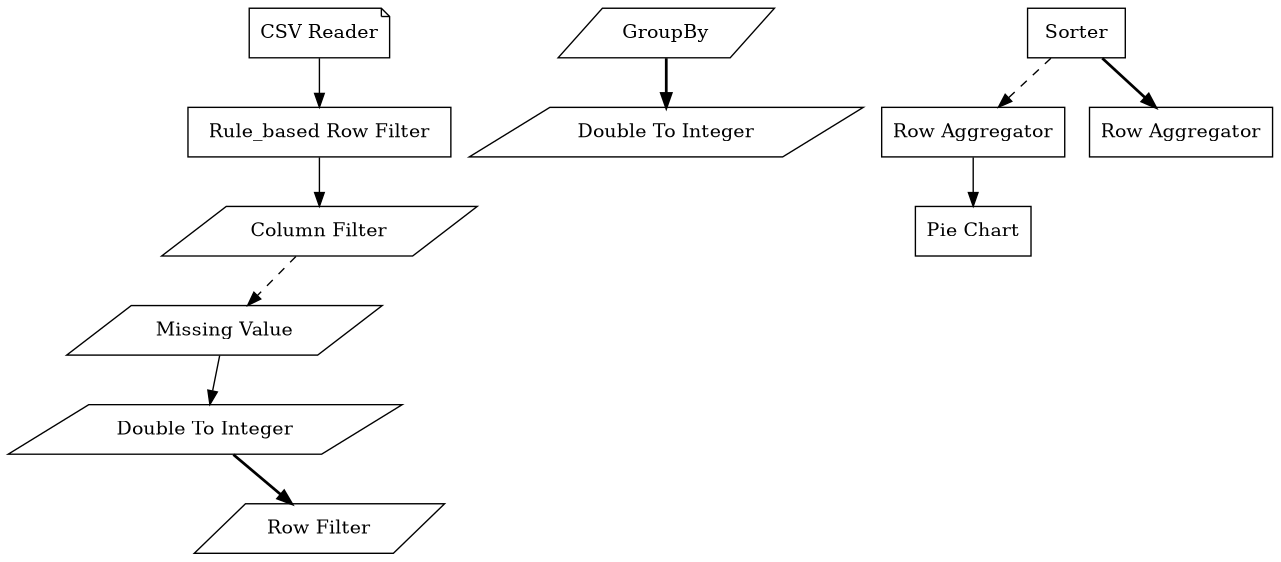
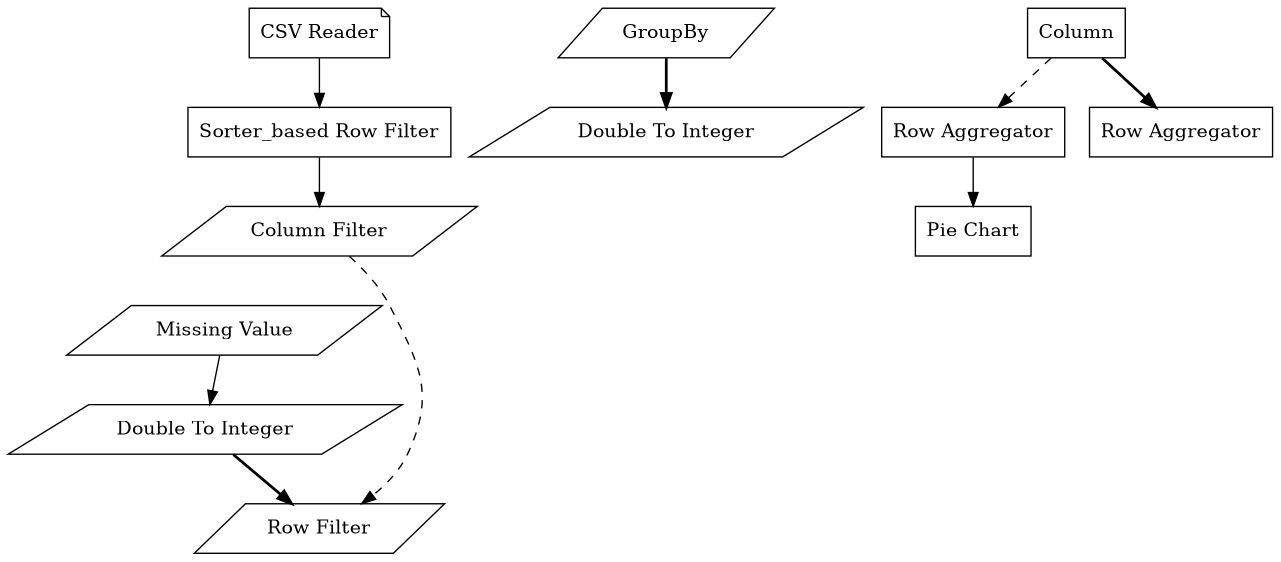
node "Sorter": label "Sorter" -> "Column"
node "Rule_based Row Filter": label "Rule_based Row Filter" -> "Sorter_based Row Filter"
edge "Column Filter" -> "Missing Value": now "Column Filter" -> "Row Filter"
